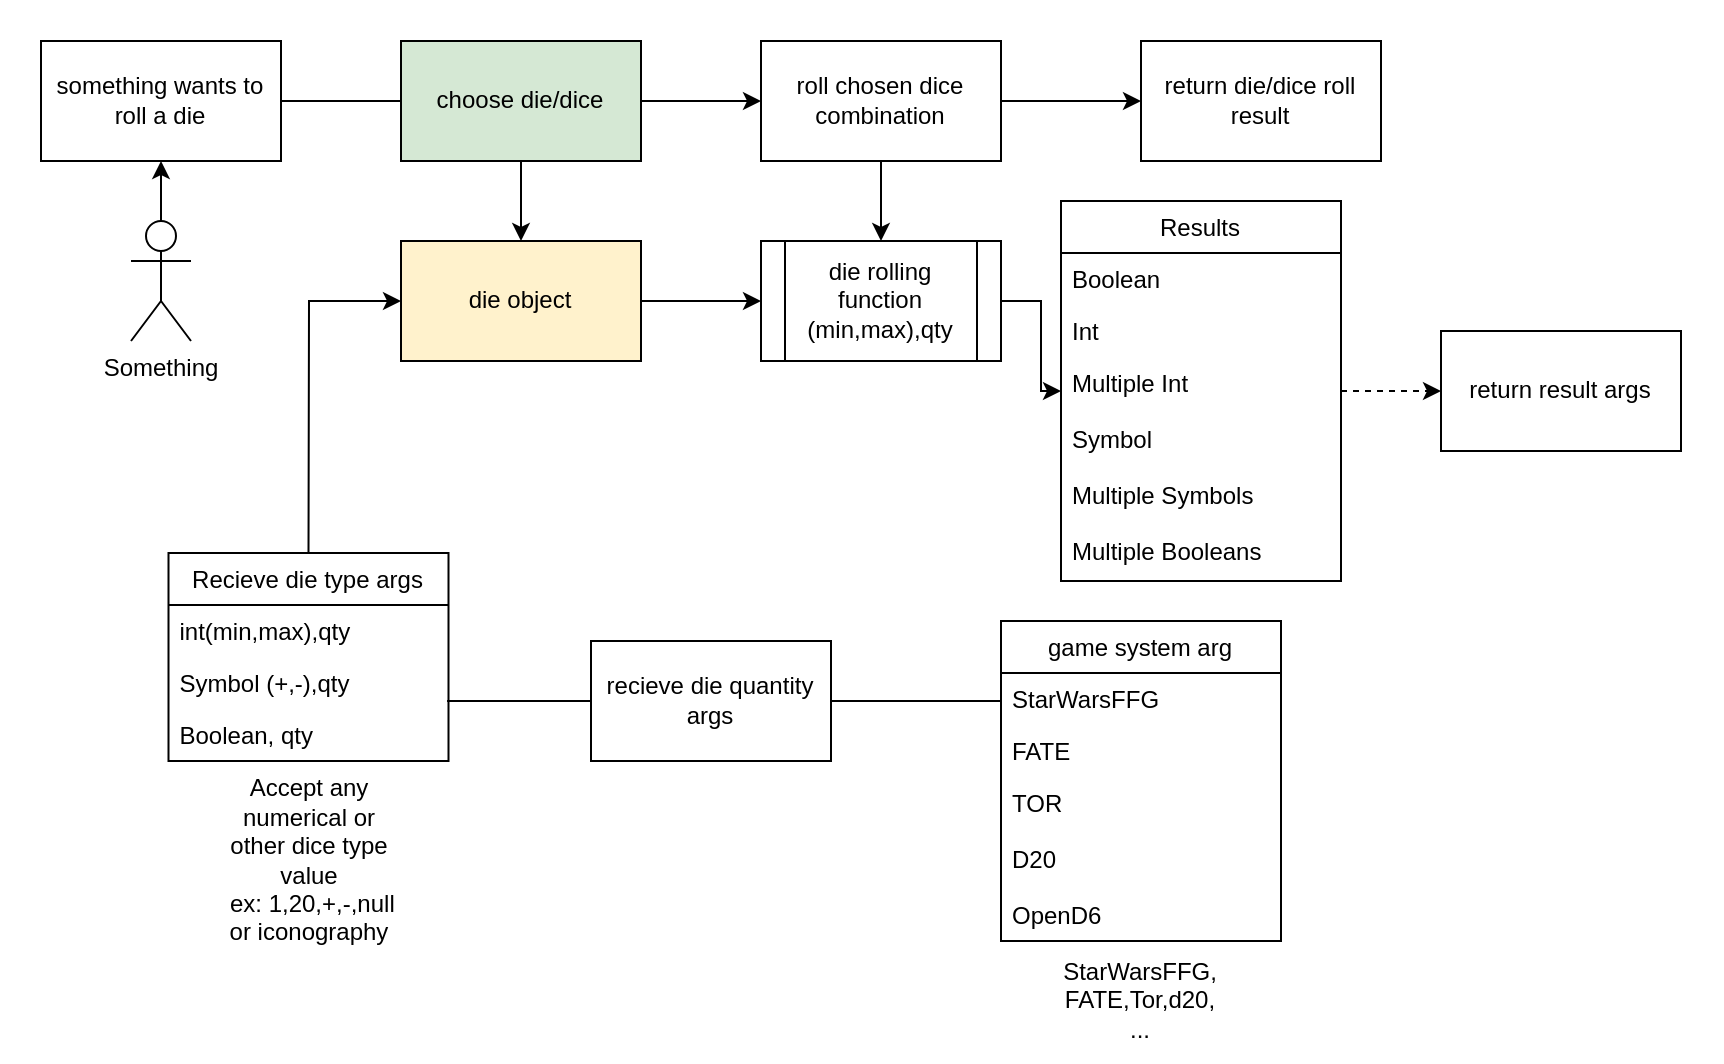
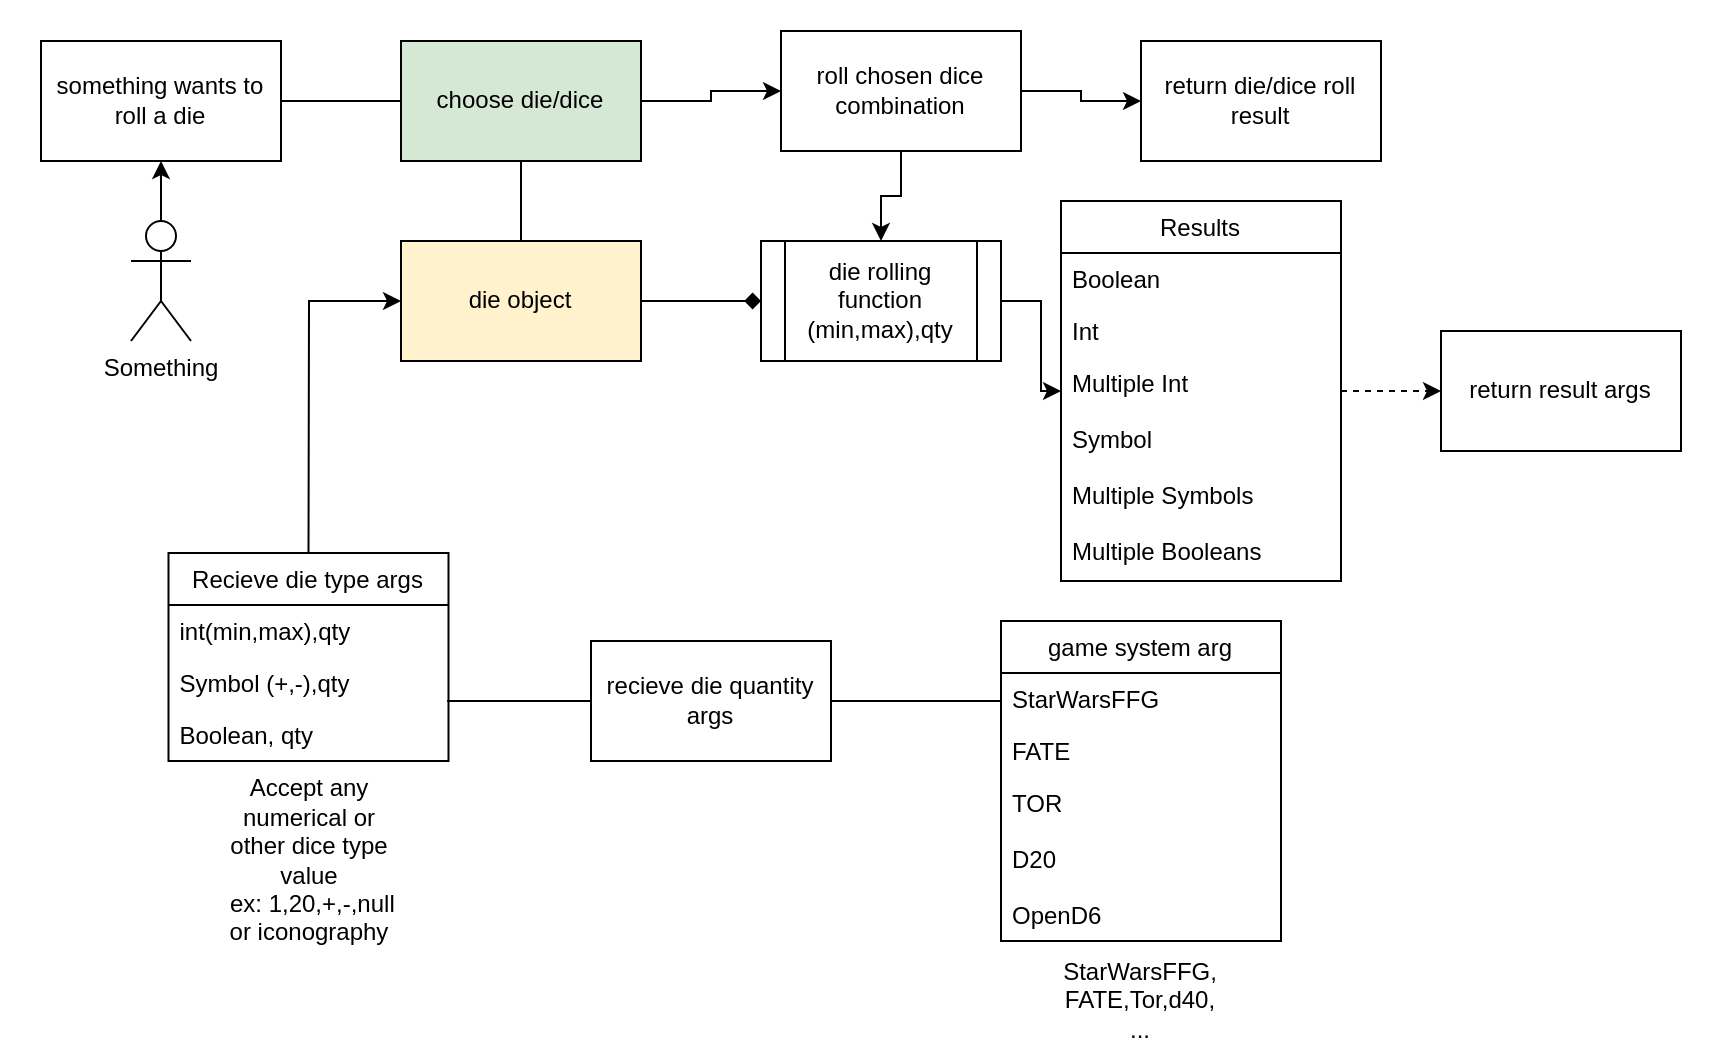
node "roll chosen dice combination": moved (881, 101) -> (901, 91)
edge "choose die/dice" -> "die object": arrowhead classic -> none
edge "die object" -> "die rolling function (min,max),qty": arrowhead classic -> diamond
node "StarWarsFFG, FATE,Tor,d20, ...": label "StarWarsFFG, FATE,Tor,d20, ..." -> "StarWarsFFG, FATE,Tor,d40, ..."
